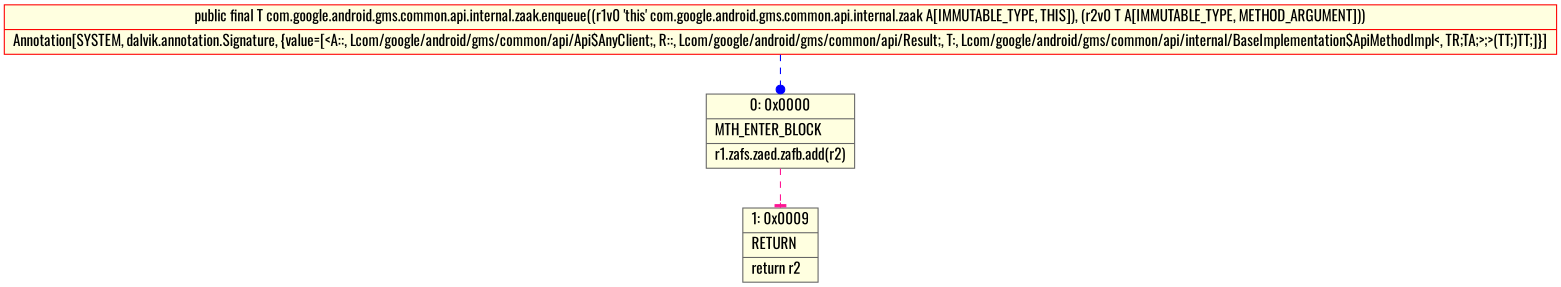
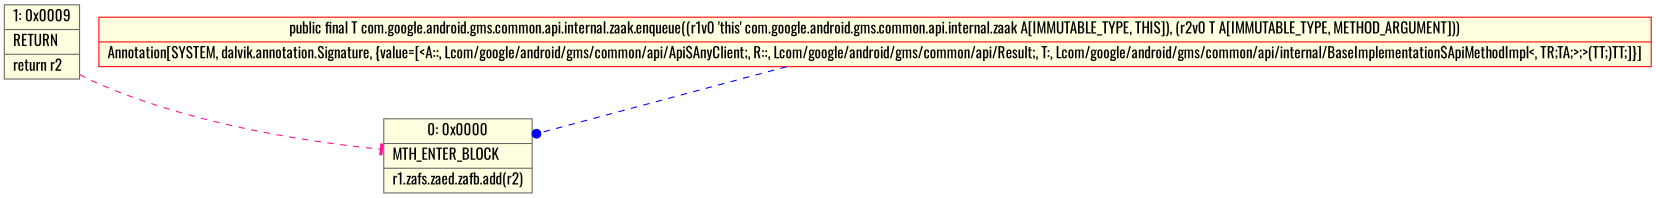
edge "0: 0x0000" -> "1: 0x0009": reversed
